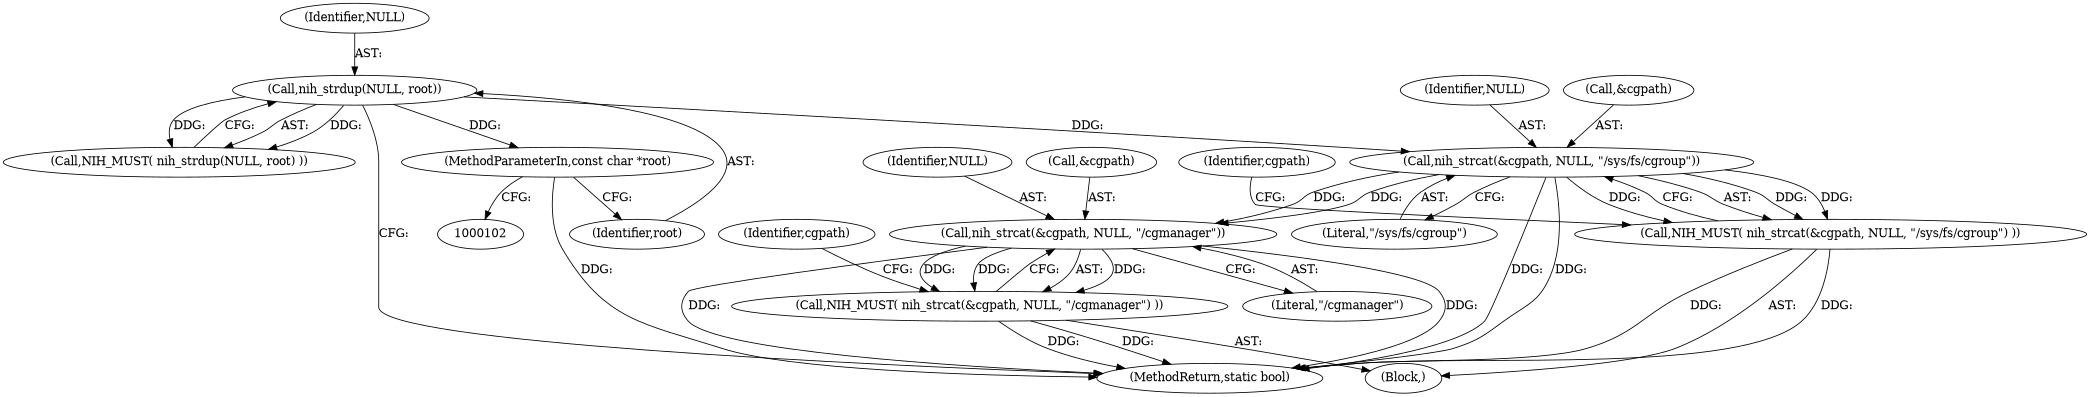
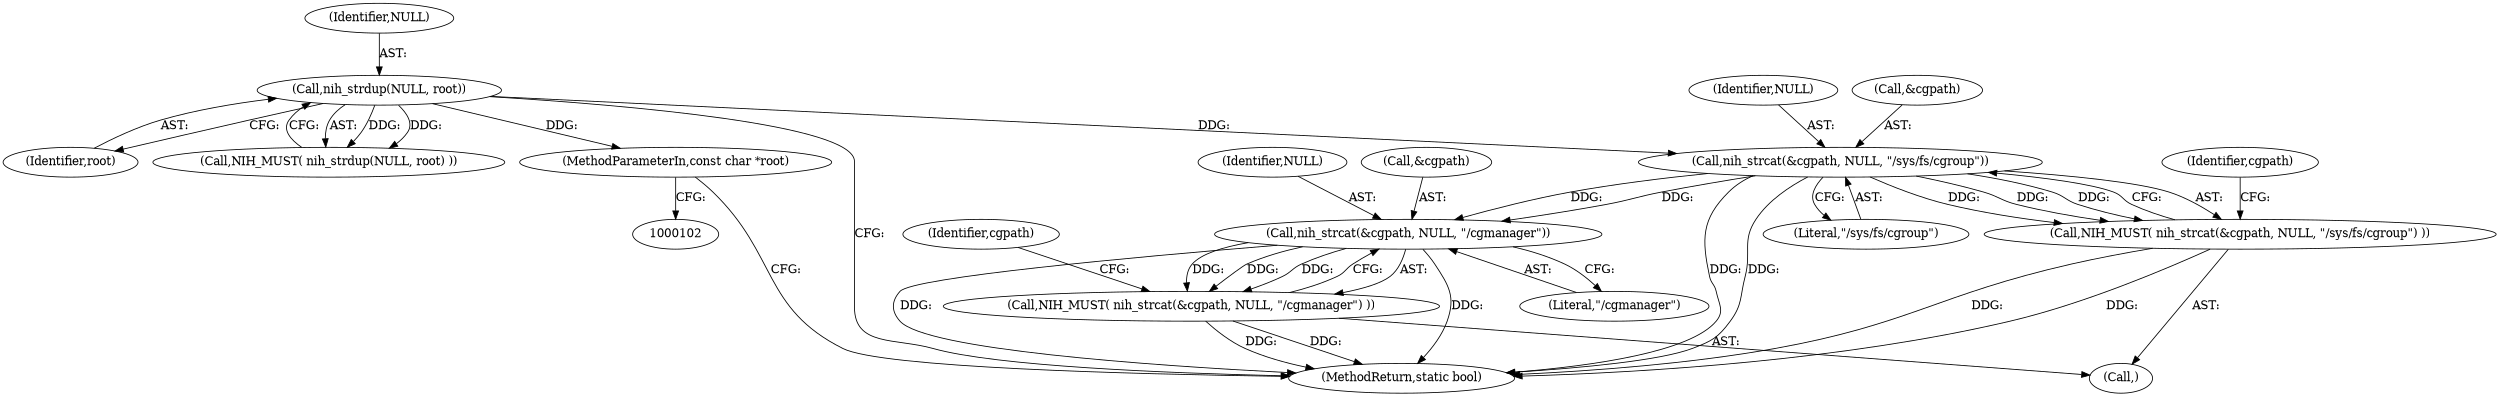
edge "(MethodParameterIn,const char *root)" -> "(Identifier,root)": now "(Call,nih_strdup(NULL, root))" -> "(Identifier,root)"
edge "(MethodParameterIn,const char *root)" -> "(MethodReturn,static bool)": label "DDG: " -> "CFG: "
node "(Block,)": label "(Block,)" -> "(Call,)"
